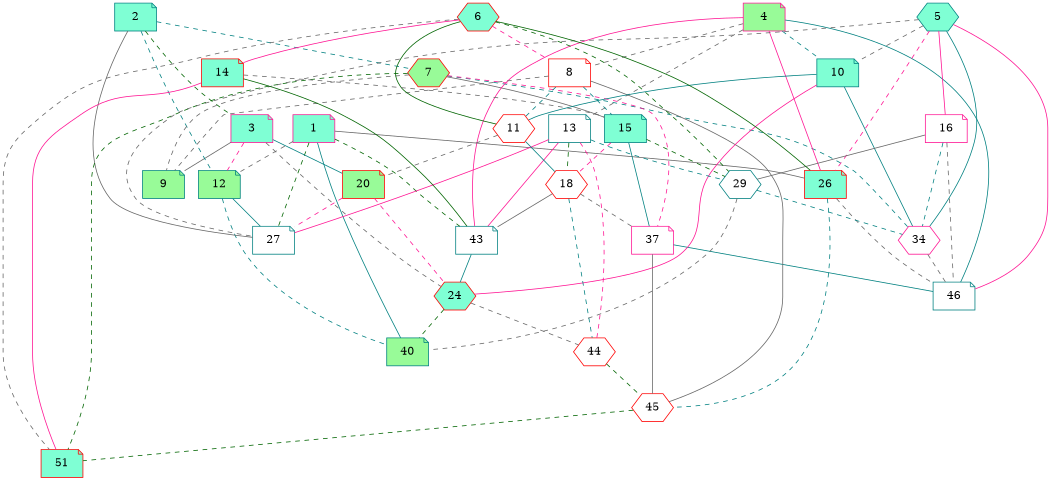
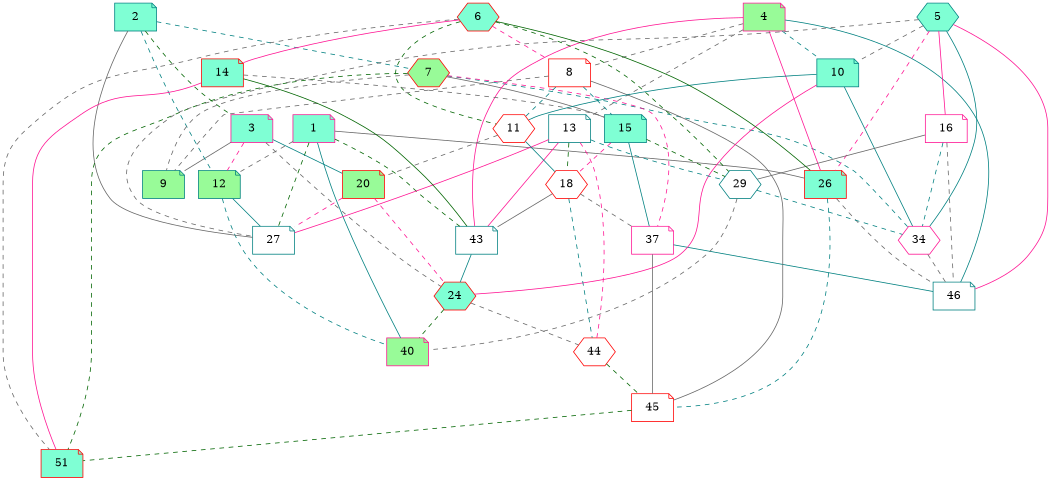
edge "6" -- "11": style solid -> dashed
node "40": color teal -> deeppink
node "45": shape hexagon -> note
